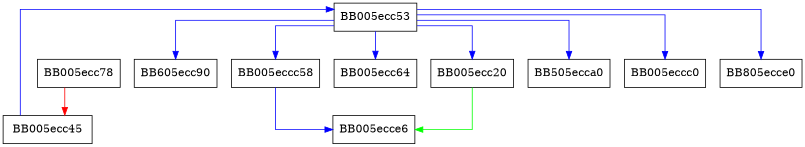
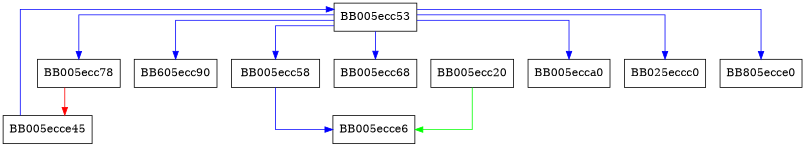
edge "BB005ecc53" -> "BB005ecc20": now "BB005ecc53" -> "BB005ecc78"
node "BB005eccc58": label "BB005eccc58" -> "BB005ecc58"
node "BB005ecc64": label "BB005ecc64" -> "BB005ecc68"
node "BB505ecca0": label "BB505ecca0" -> "BB005ecca0"
node "BB005eccc0": label "BB005eccc0" -> "BB025eccc0"
node "BB005ecc45": label "BB005ecc45" -> "BB005ecce45"
